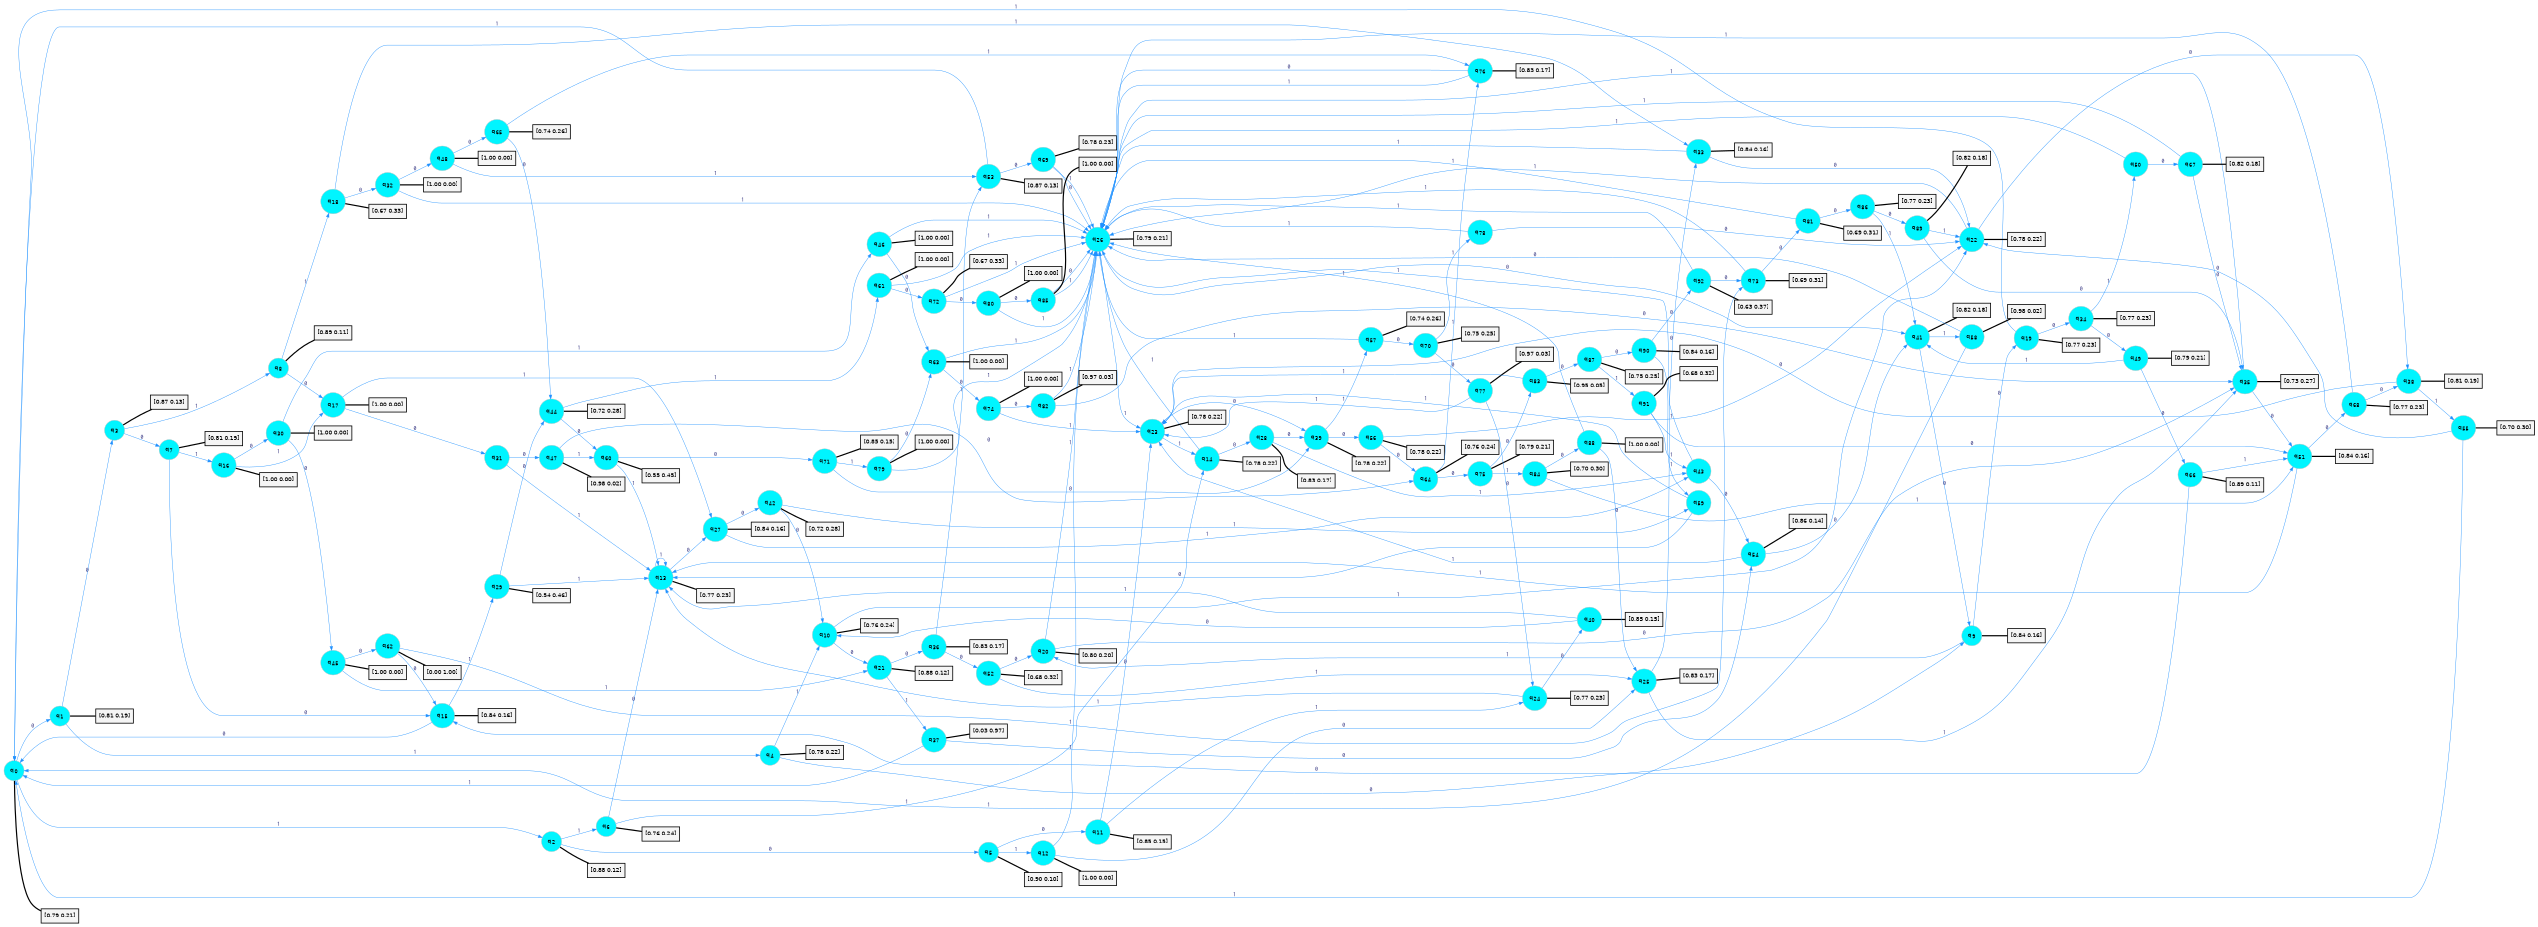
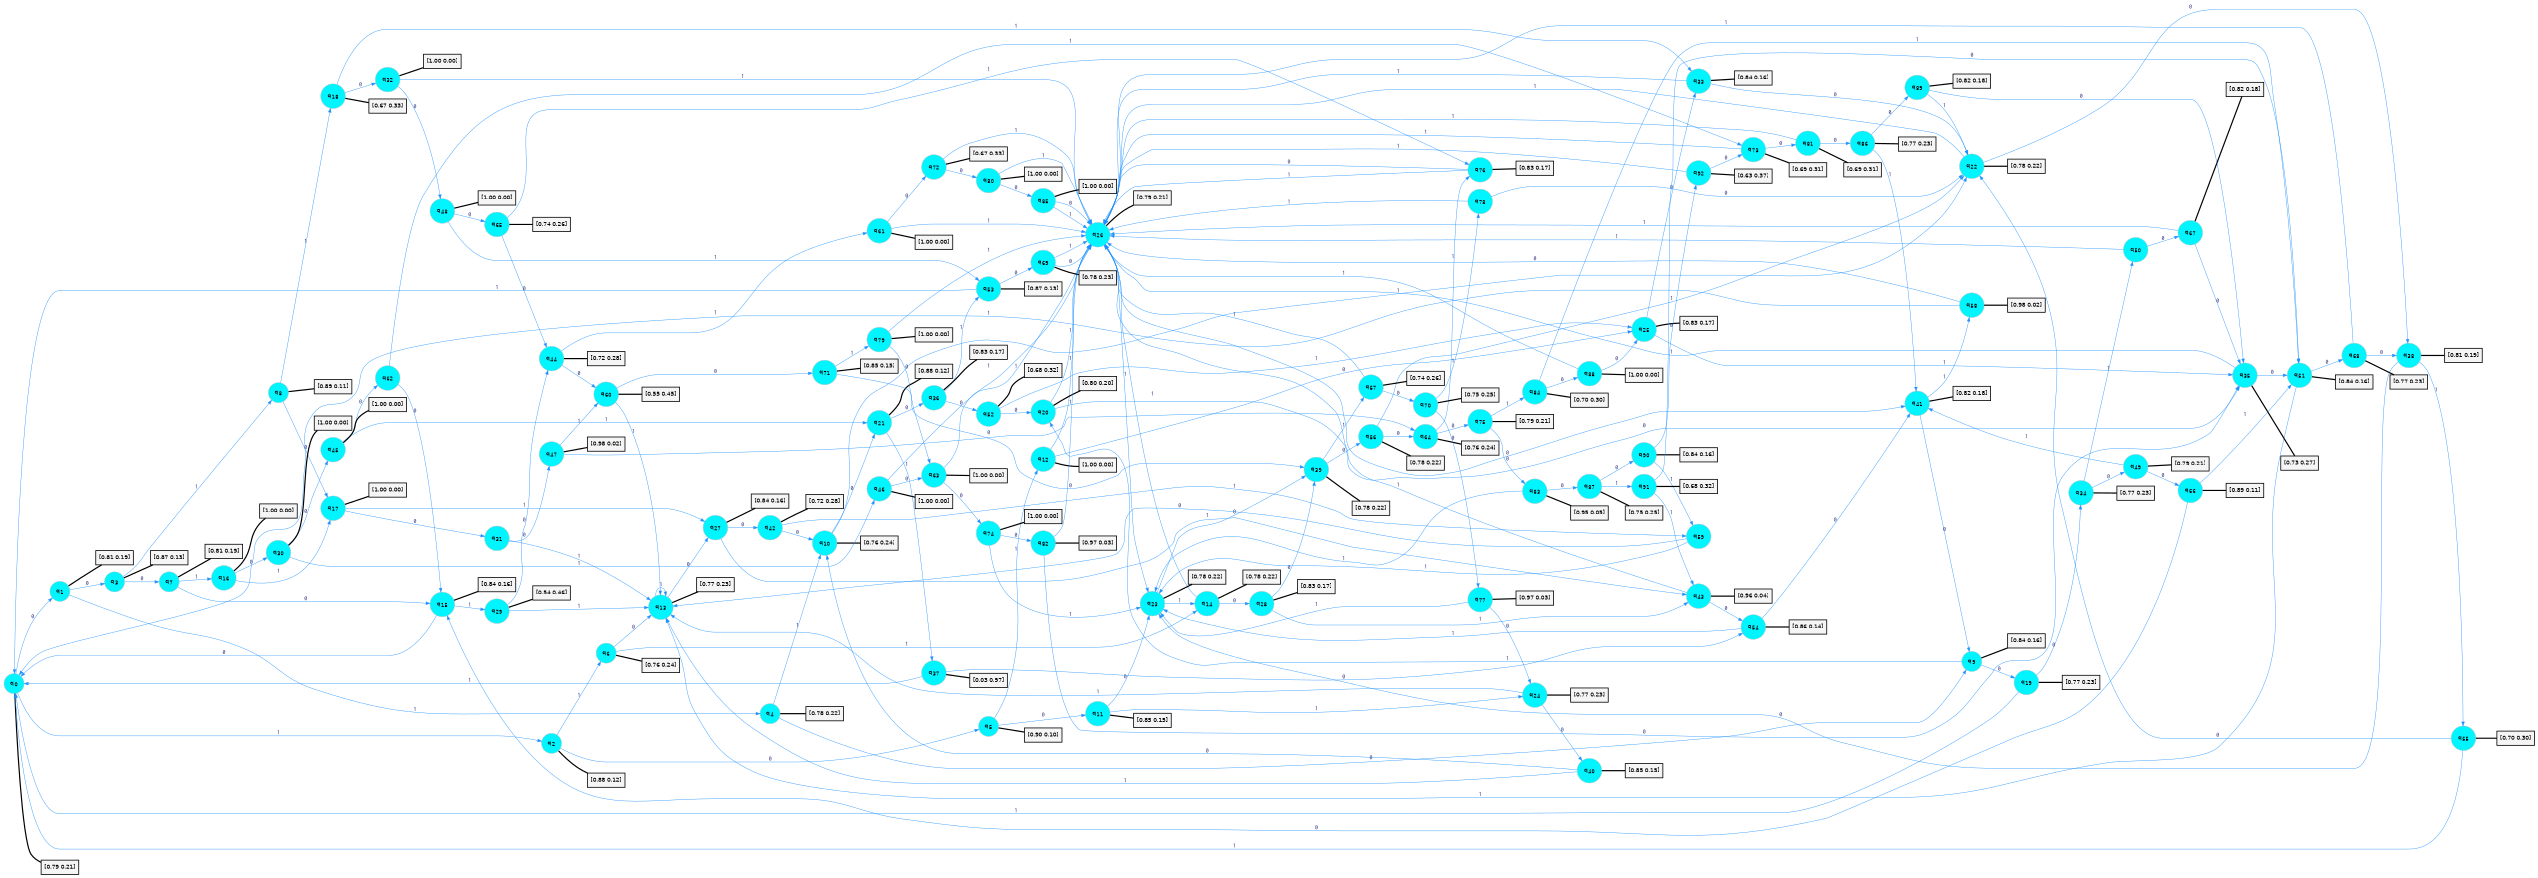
node "[0.96 0.04]": added
node "[0.00 1.00]": removed
